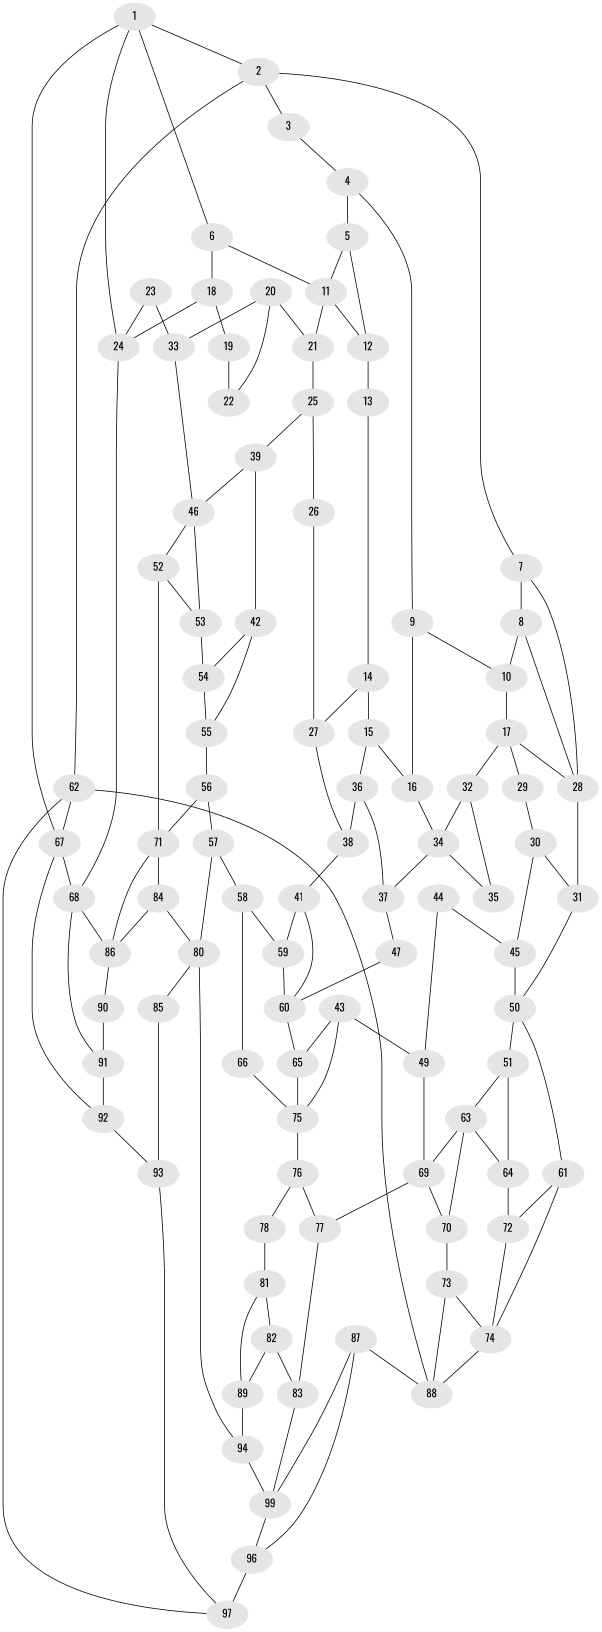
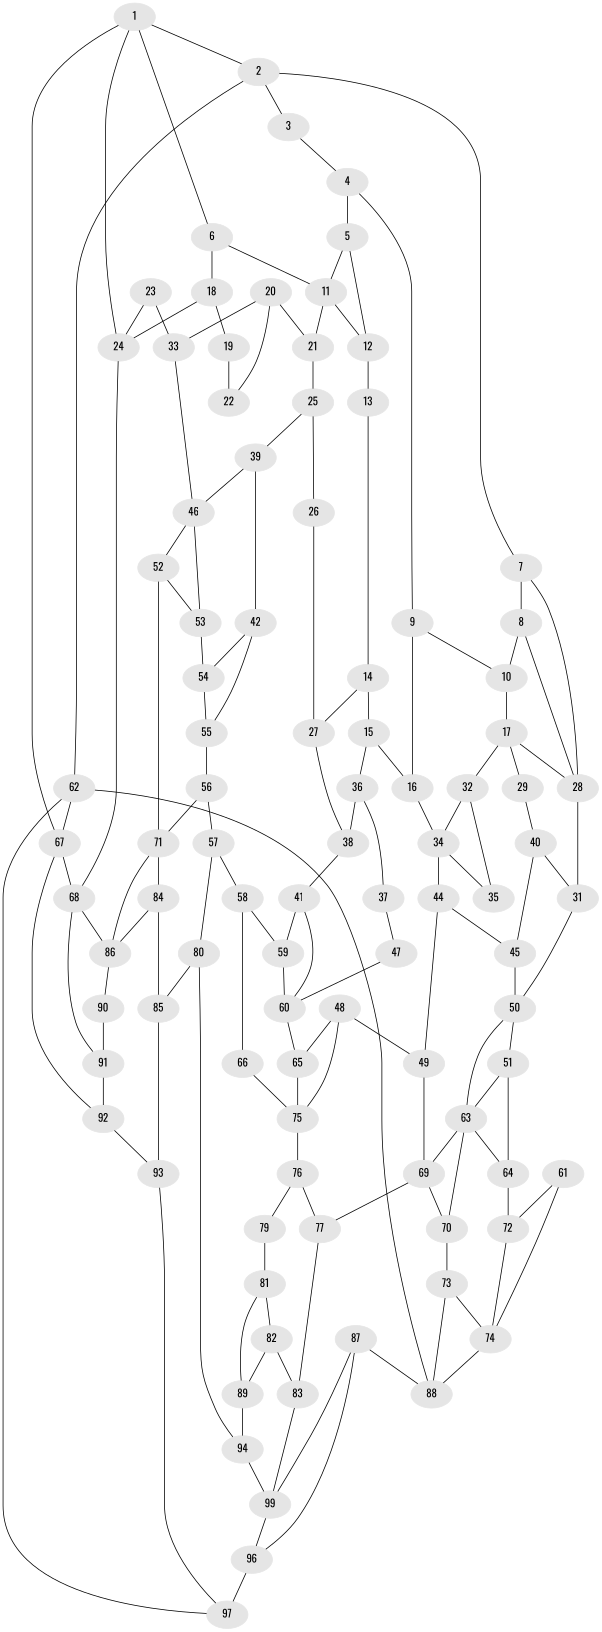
node "30": label "30" -> "40"
edge "34" -- "37": now "34" -- "44"
edge "84" -- "80": now "84" -- "85"
node "43": label "43" -> "48"
edge "50" -- "61": now "50" -- "63"
node "78": label "78" -> "79"
